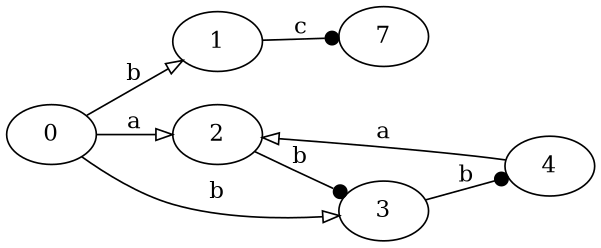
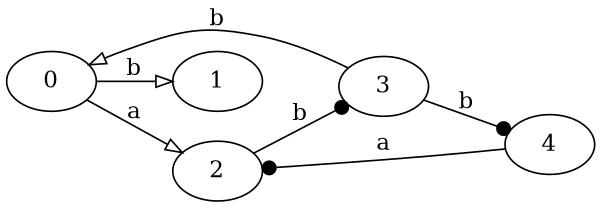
node "7": removed
edge "4" -> "2": arrowhead onormal -> dot
edge "0" -> "3": reversed
